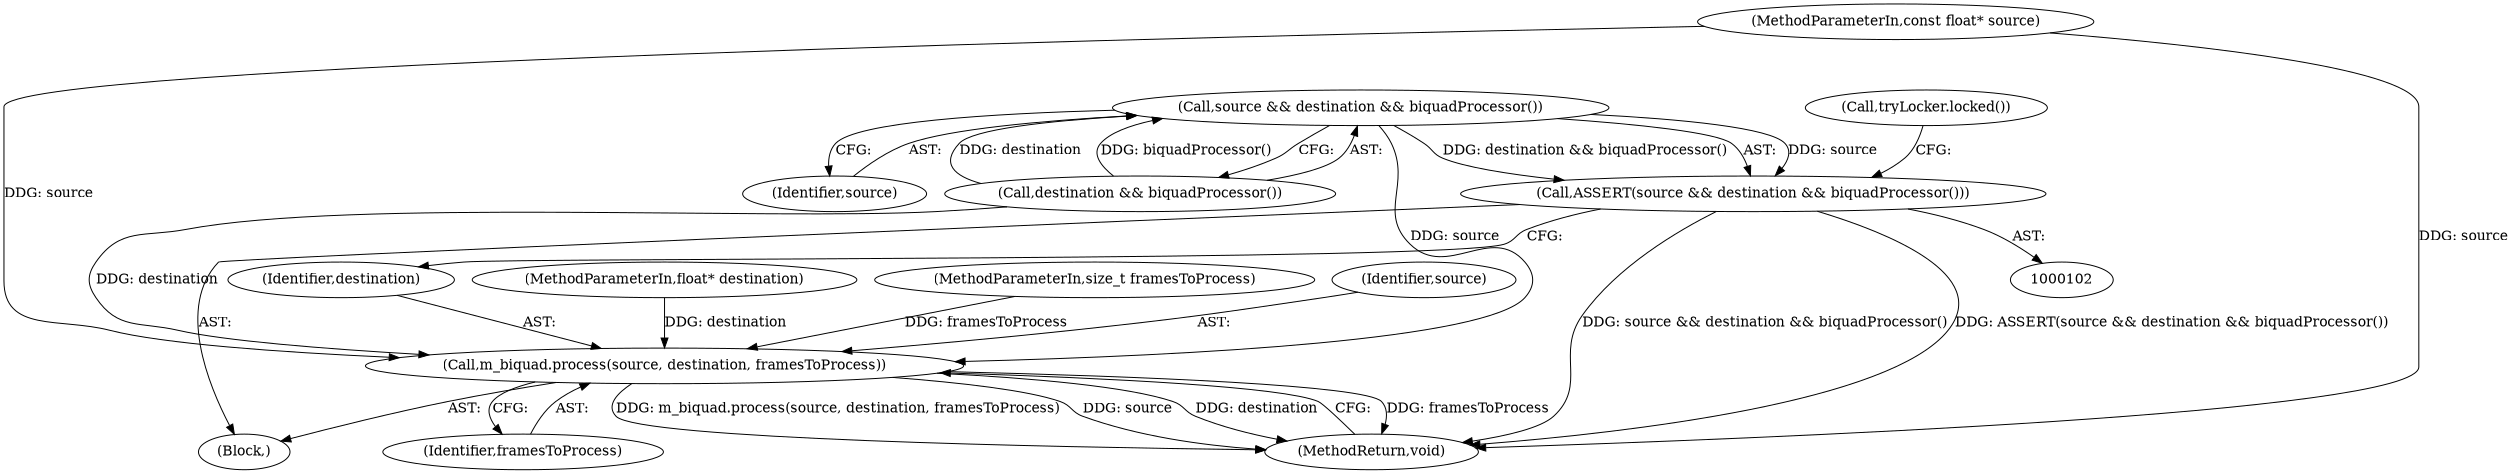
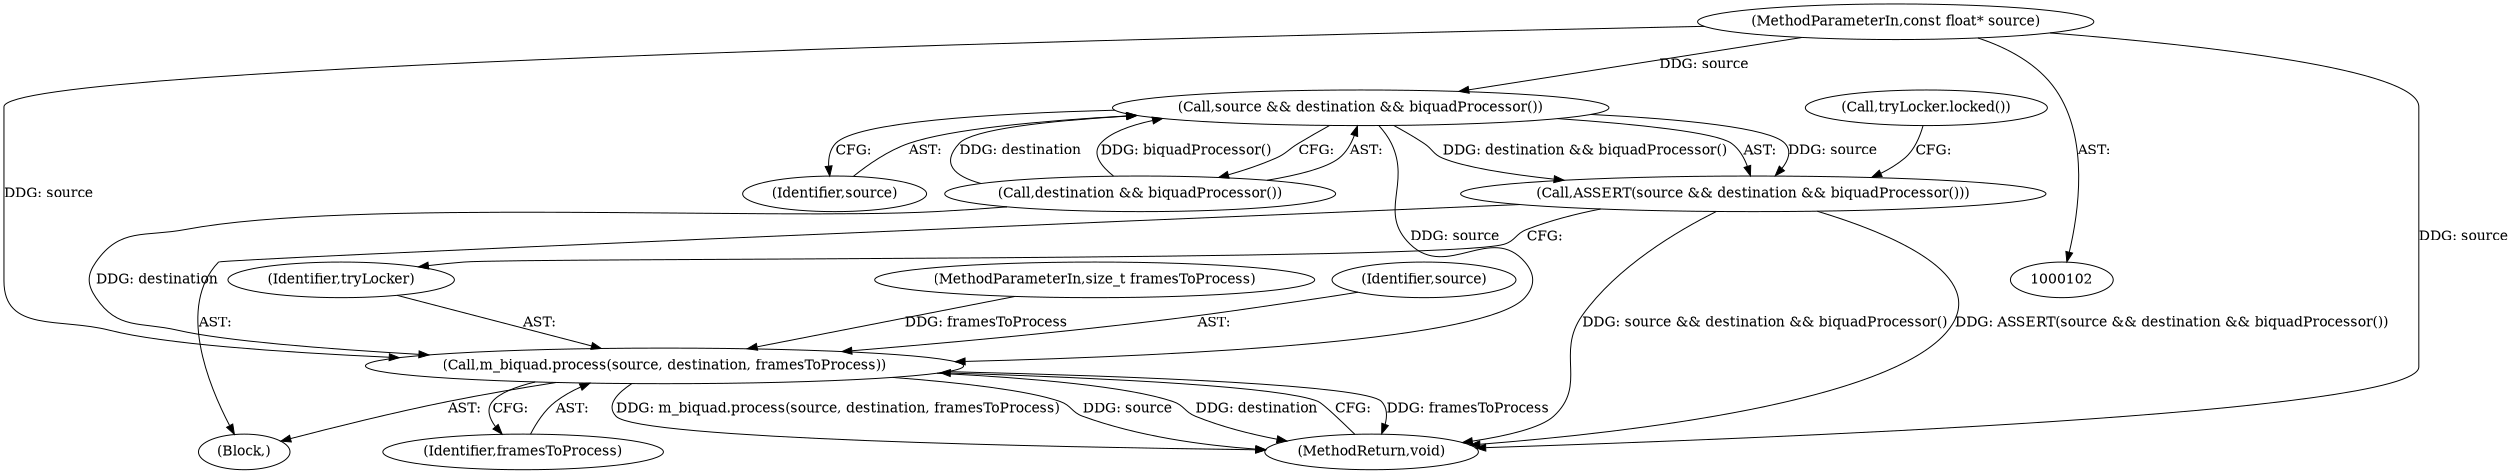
edge "(MethodParameterIn,const float* source)" -> "(Call,source && destination && biquadProcessor())": added, label "DDG: source"
edge "(Call,ASSERT(source && destination && biquadProcessor()))" -> "1000102": now "(MethodParameterIn,const float* source)" -> "1000102"
node "(Identifier,destination)": label "(Identifier,destination)" -> "(Identifier,tryLocker)"
node "(MethodParameterIn,float* destination)": removed
